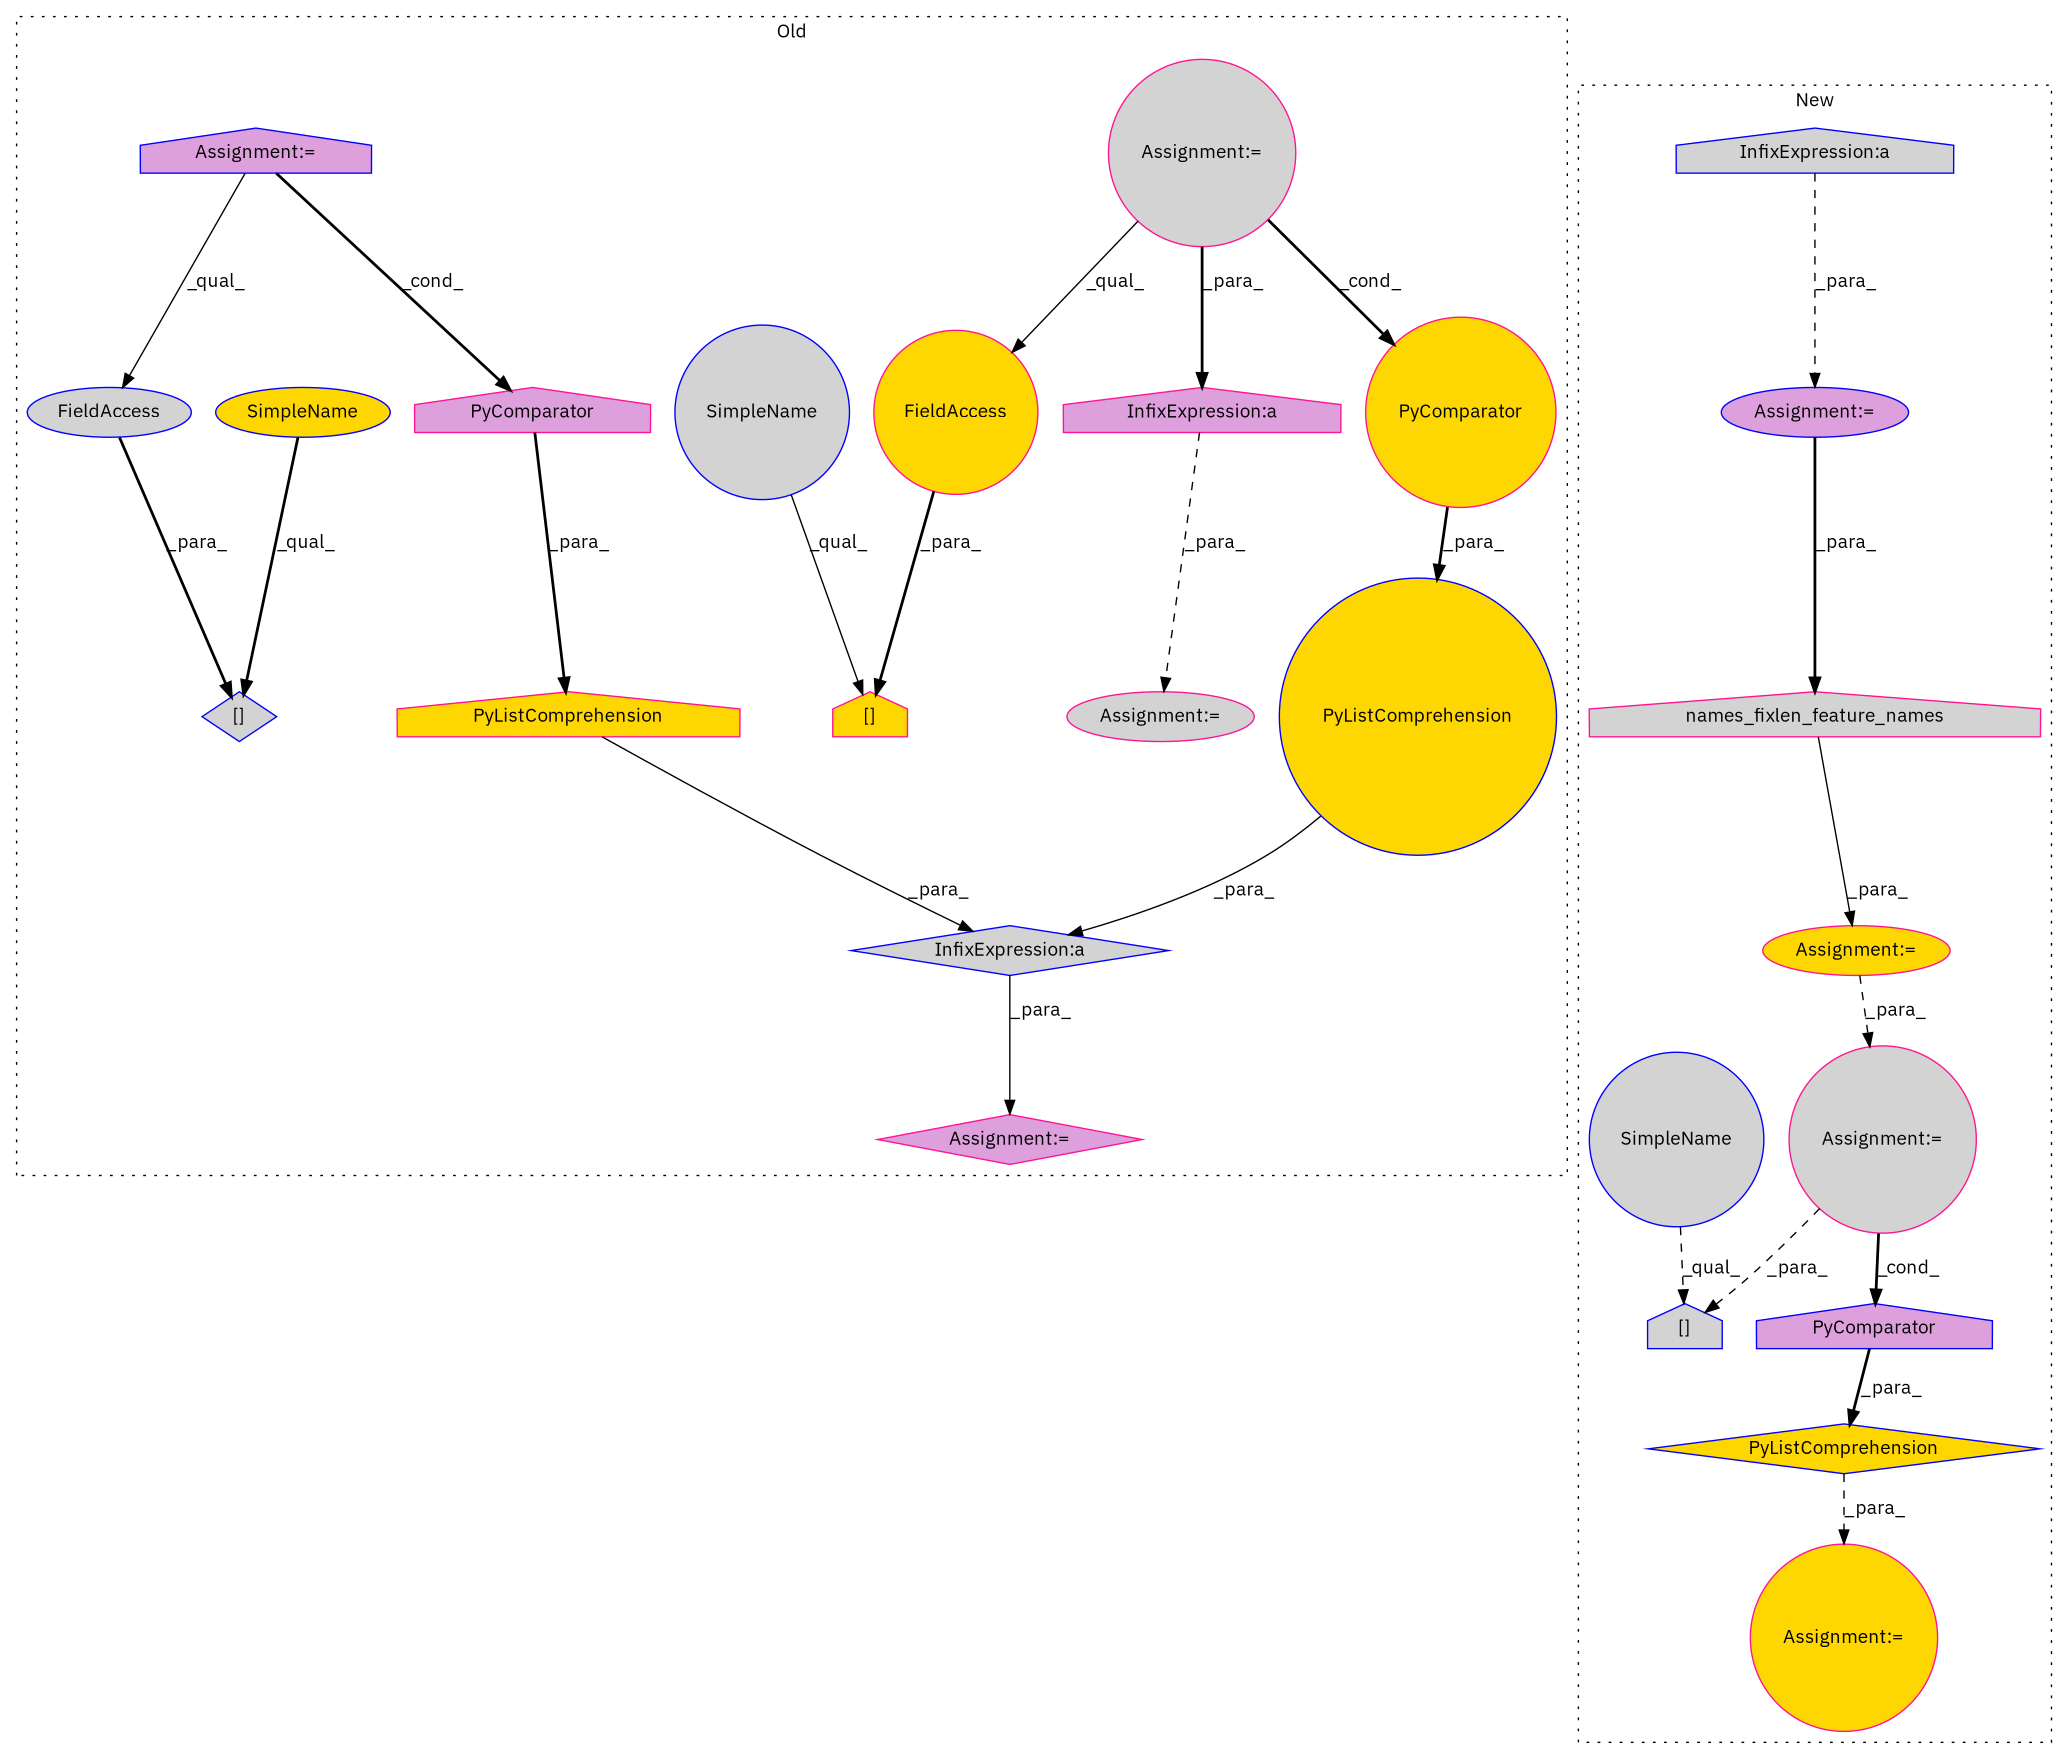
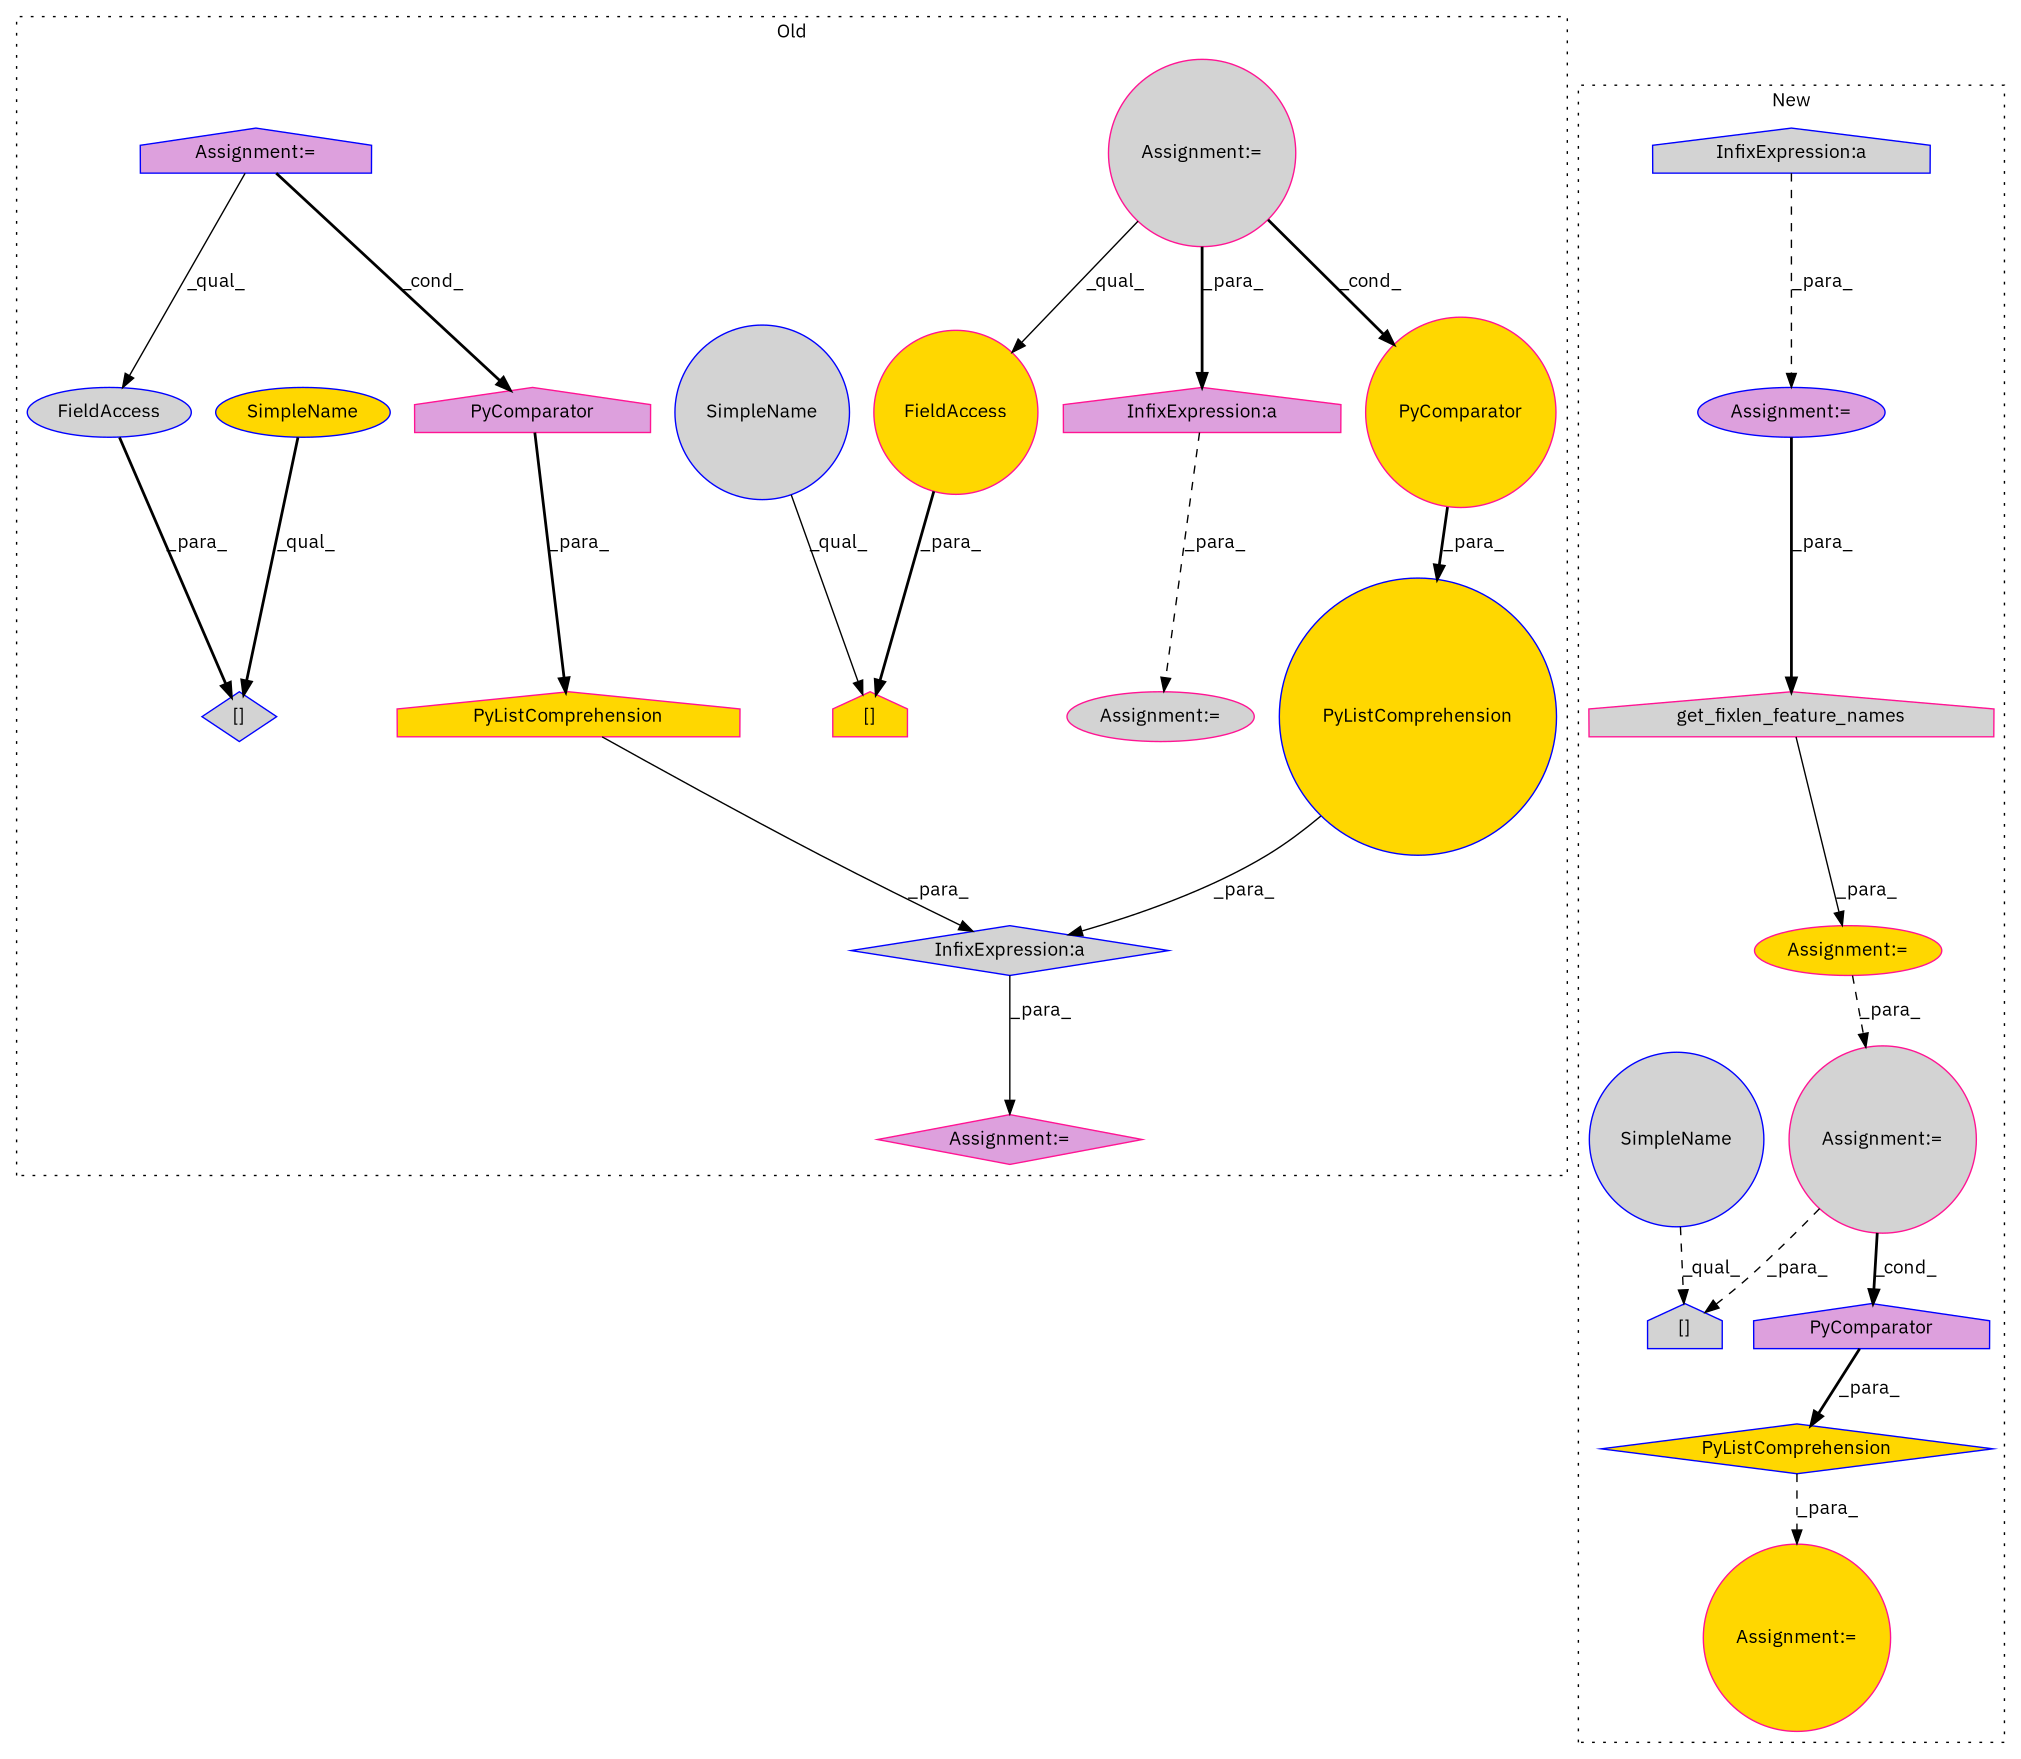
node "names_fixlen_feature_names": label "names_fixlen_feature_names" -> "get_fixlen_feature_names"
